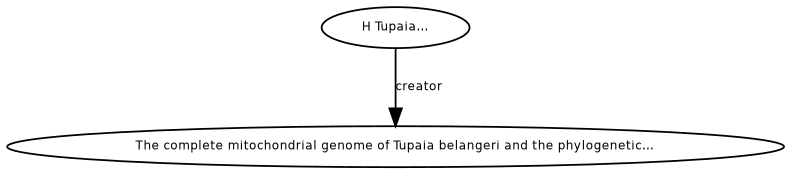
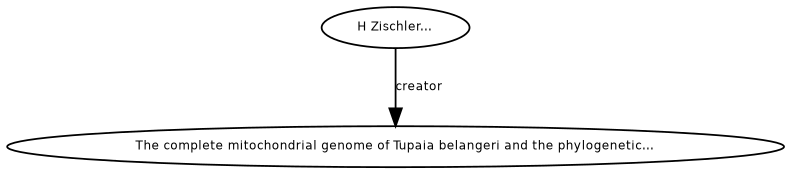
node "H Tupaia...": label "H Tupaia..." -> "H Zischler..."
